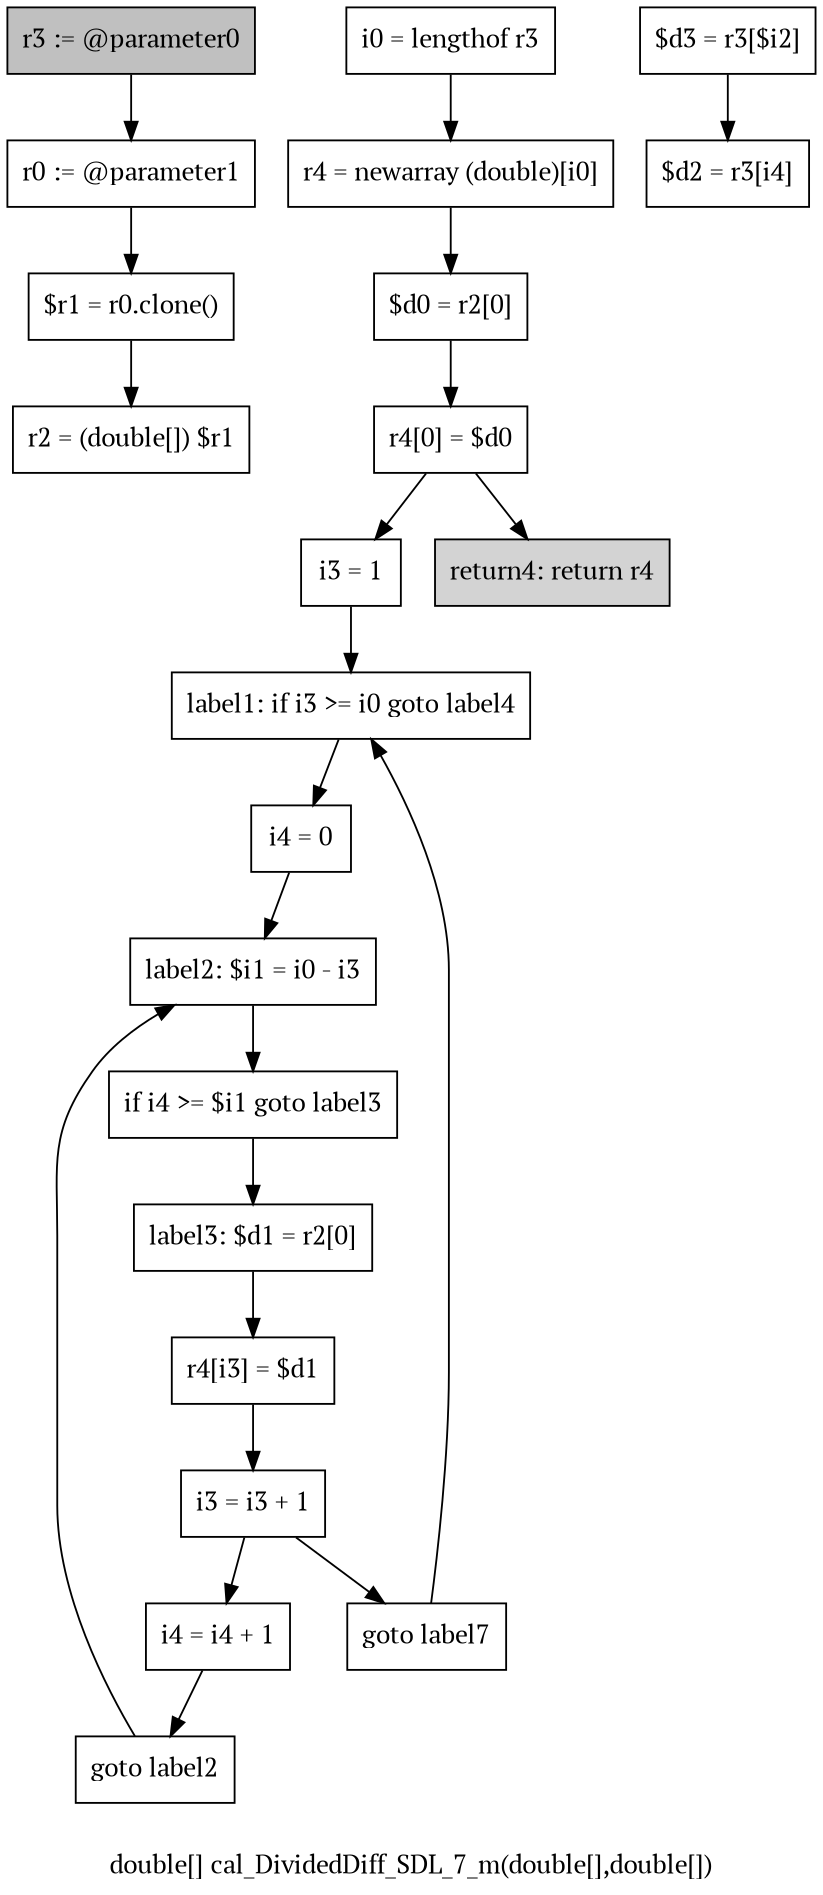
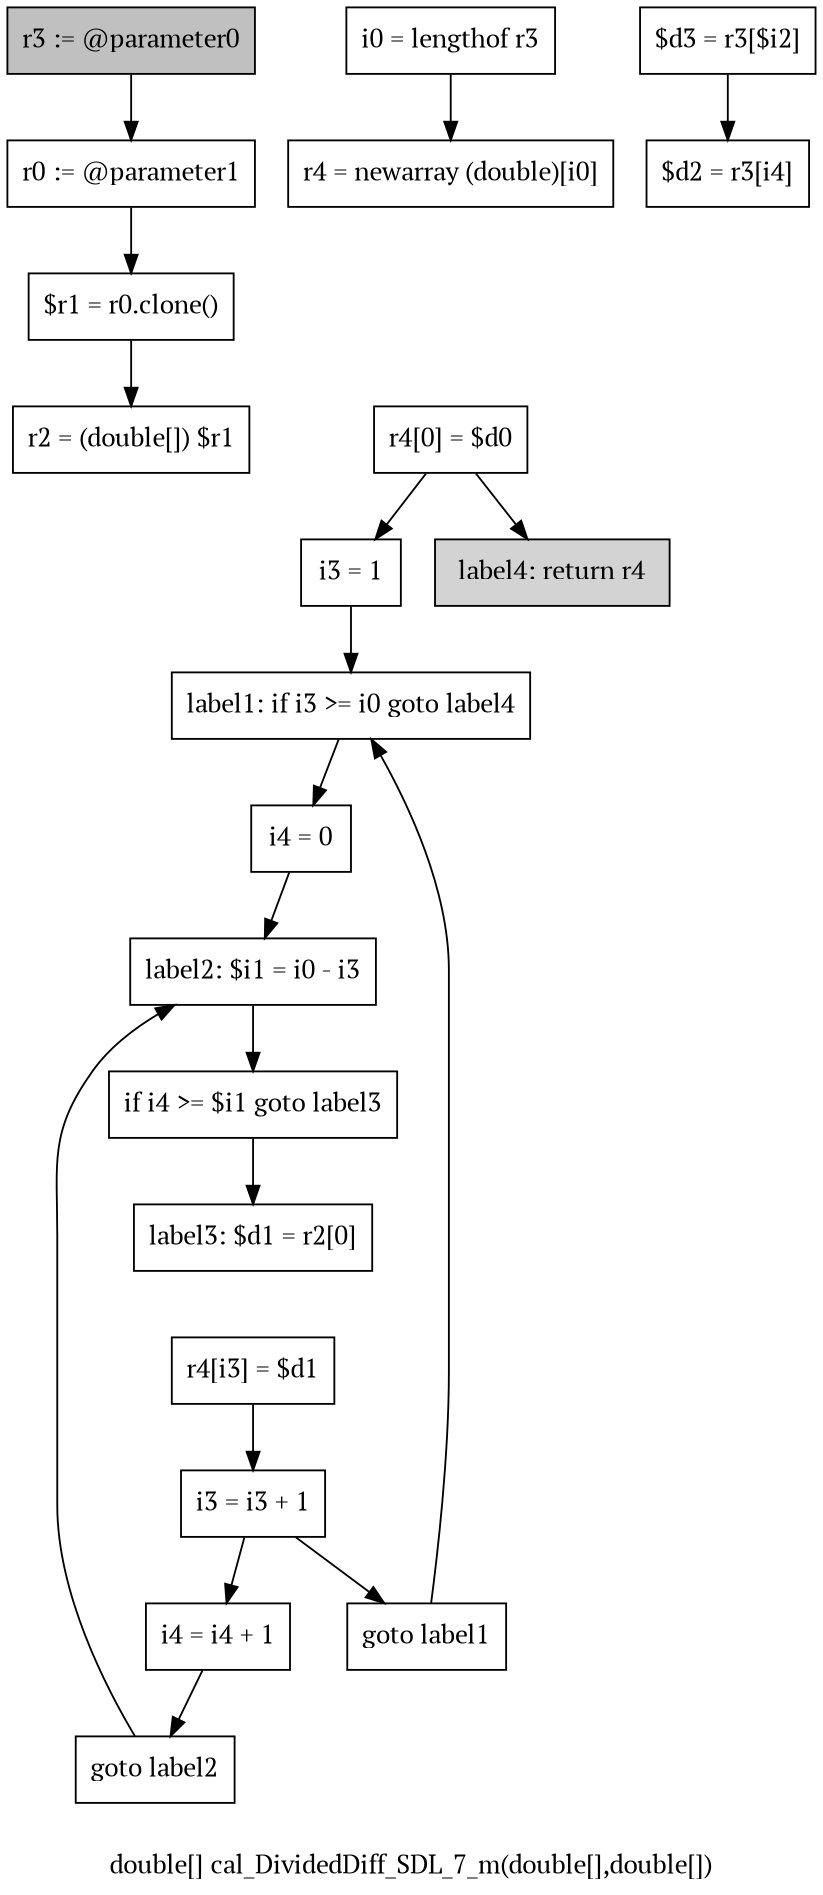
node "$d0 = r2[0]": removed
node "return4: return r4": label "return4: return r4" -> "label4: return r4"
edge "label3: $d1 = r2[0]" -> "r4[i3] = $d1": removed
node "goto label7": label "goto label7" -> "goto label1"
